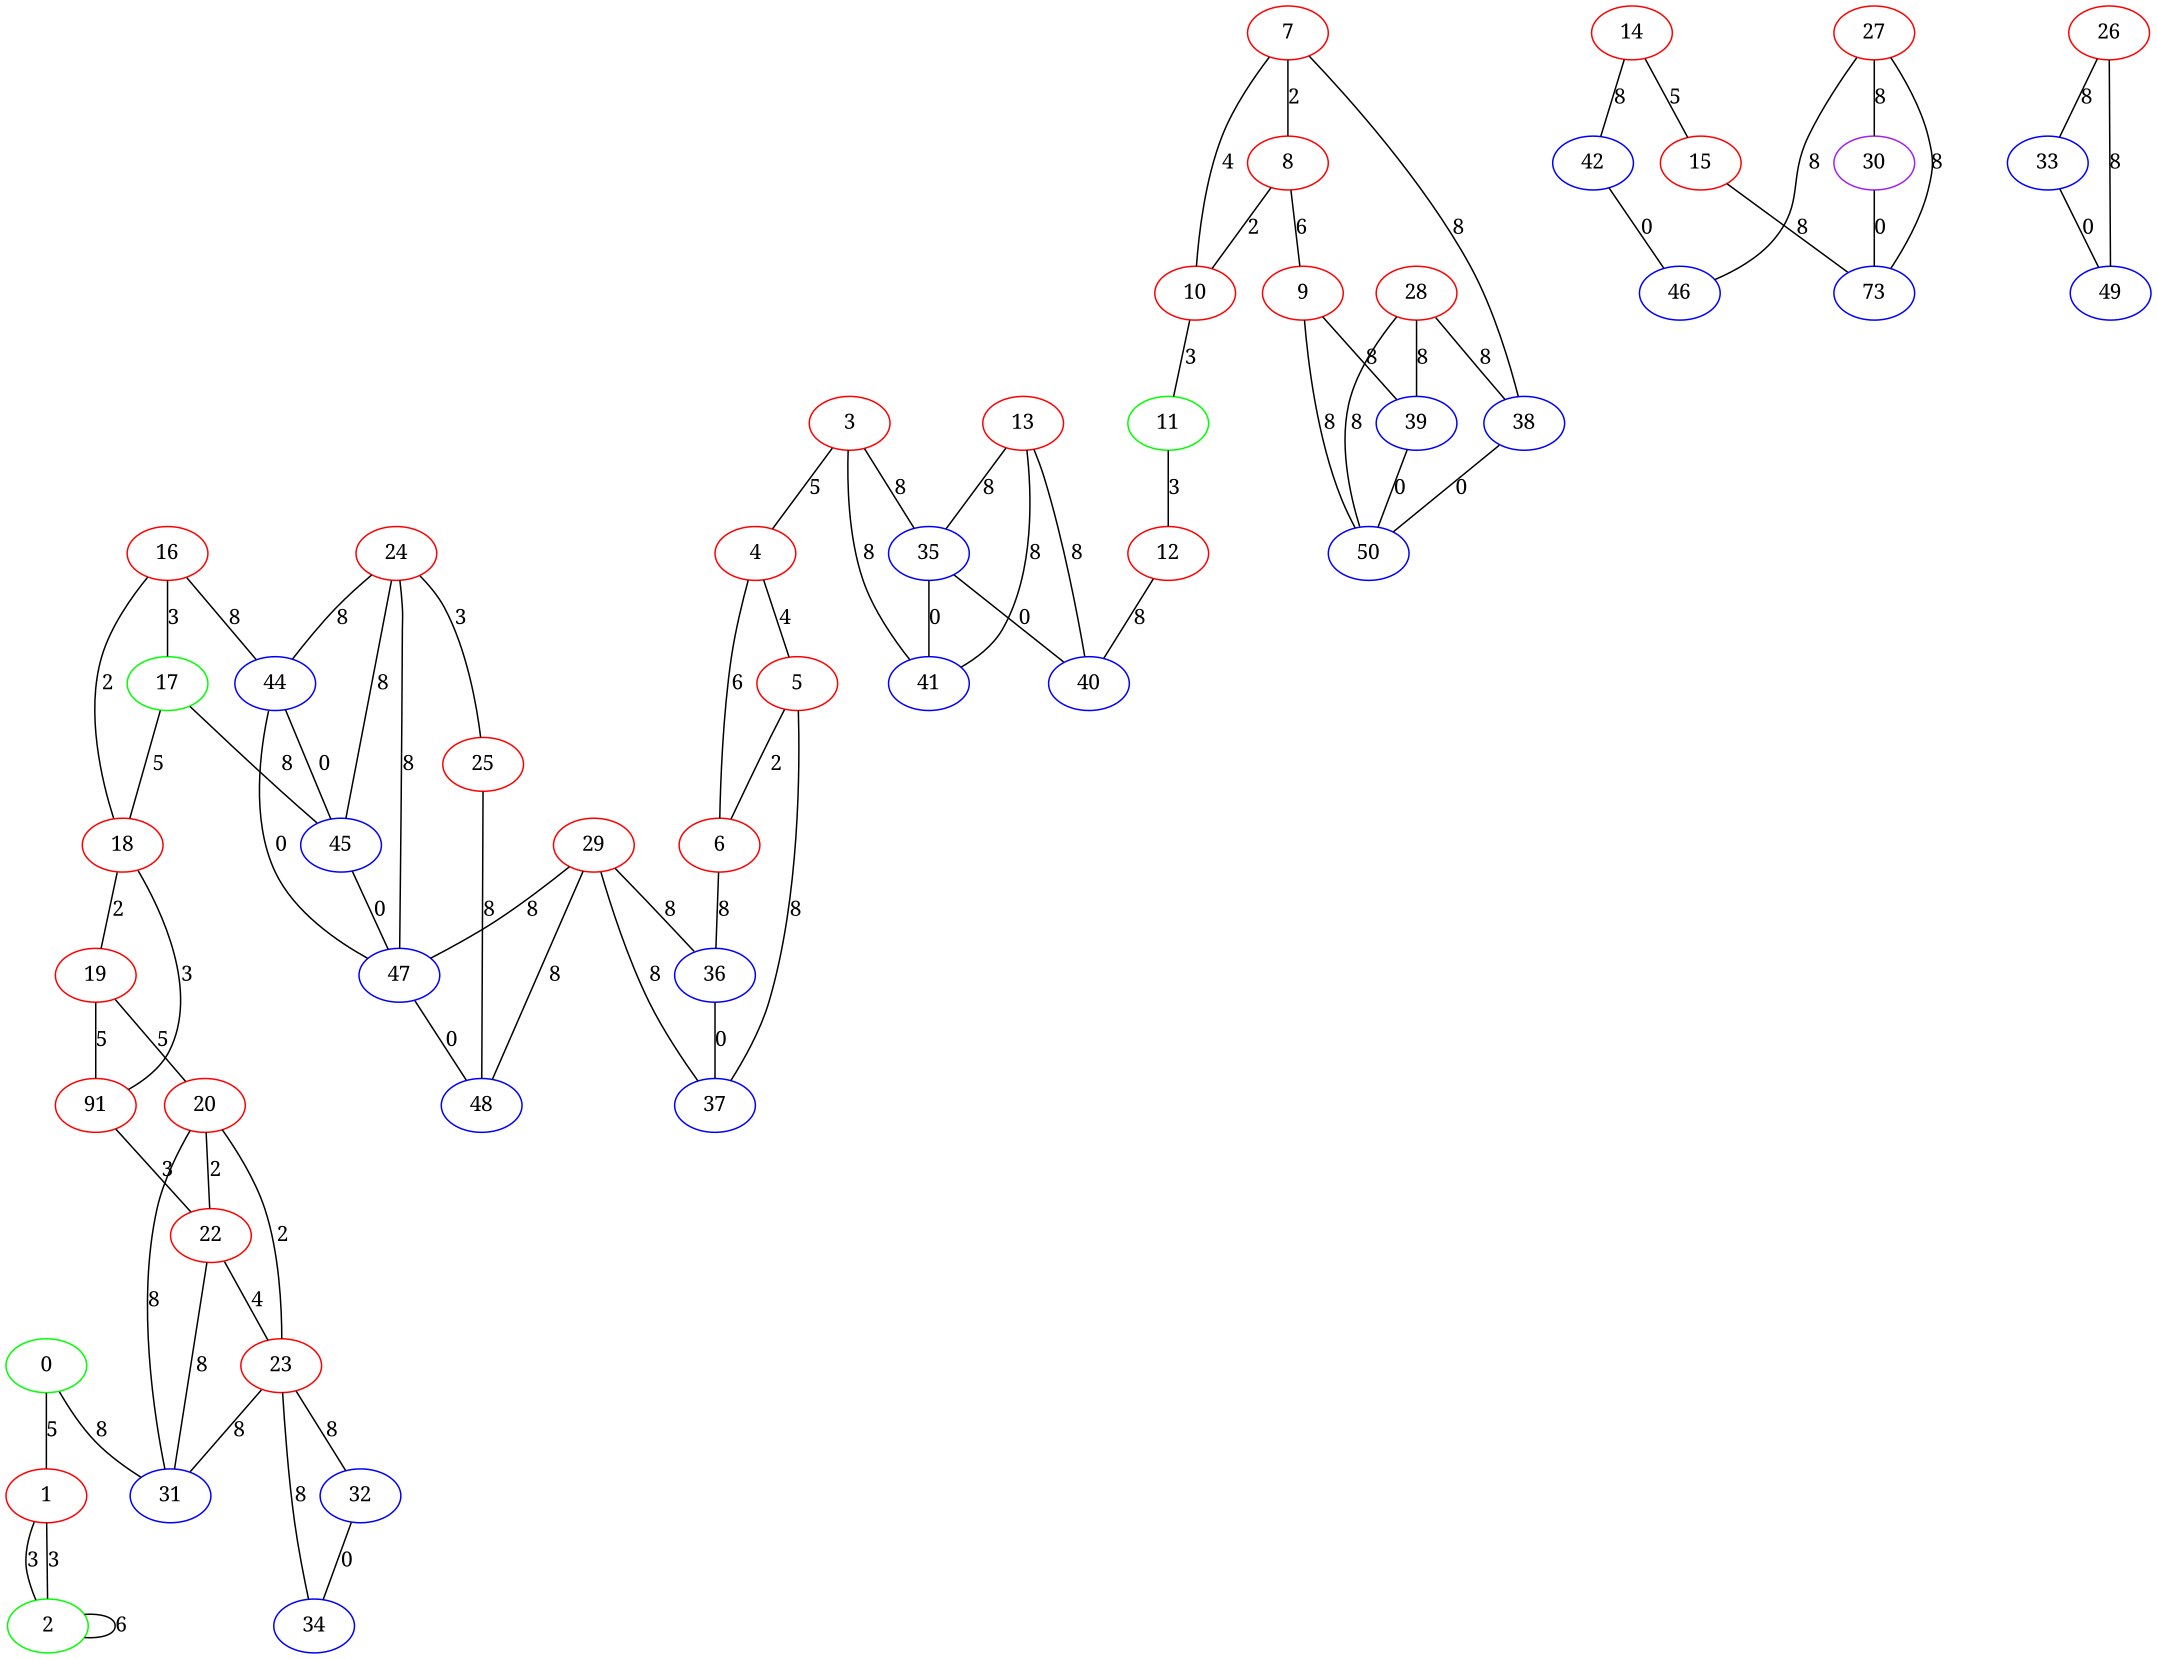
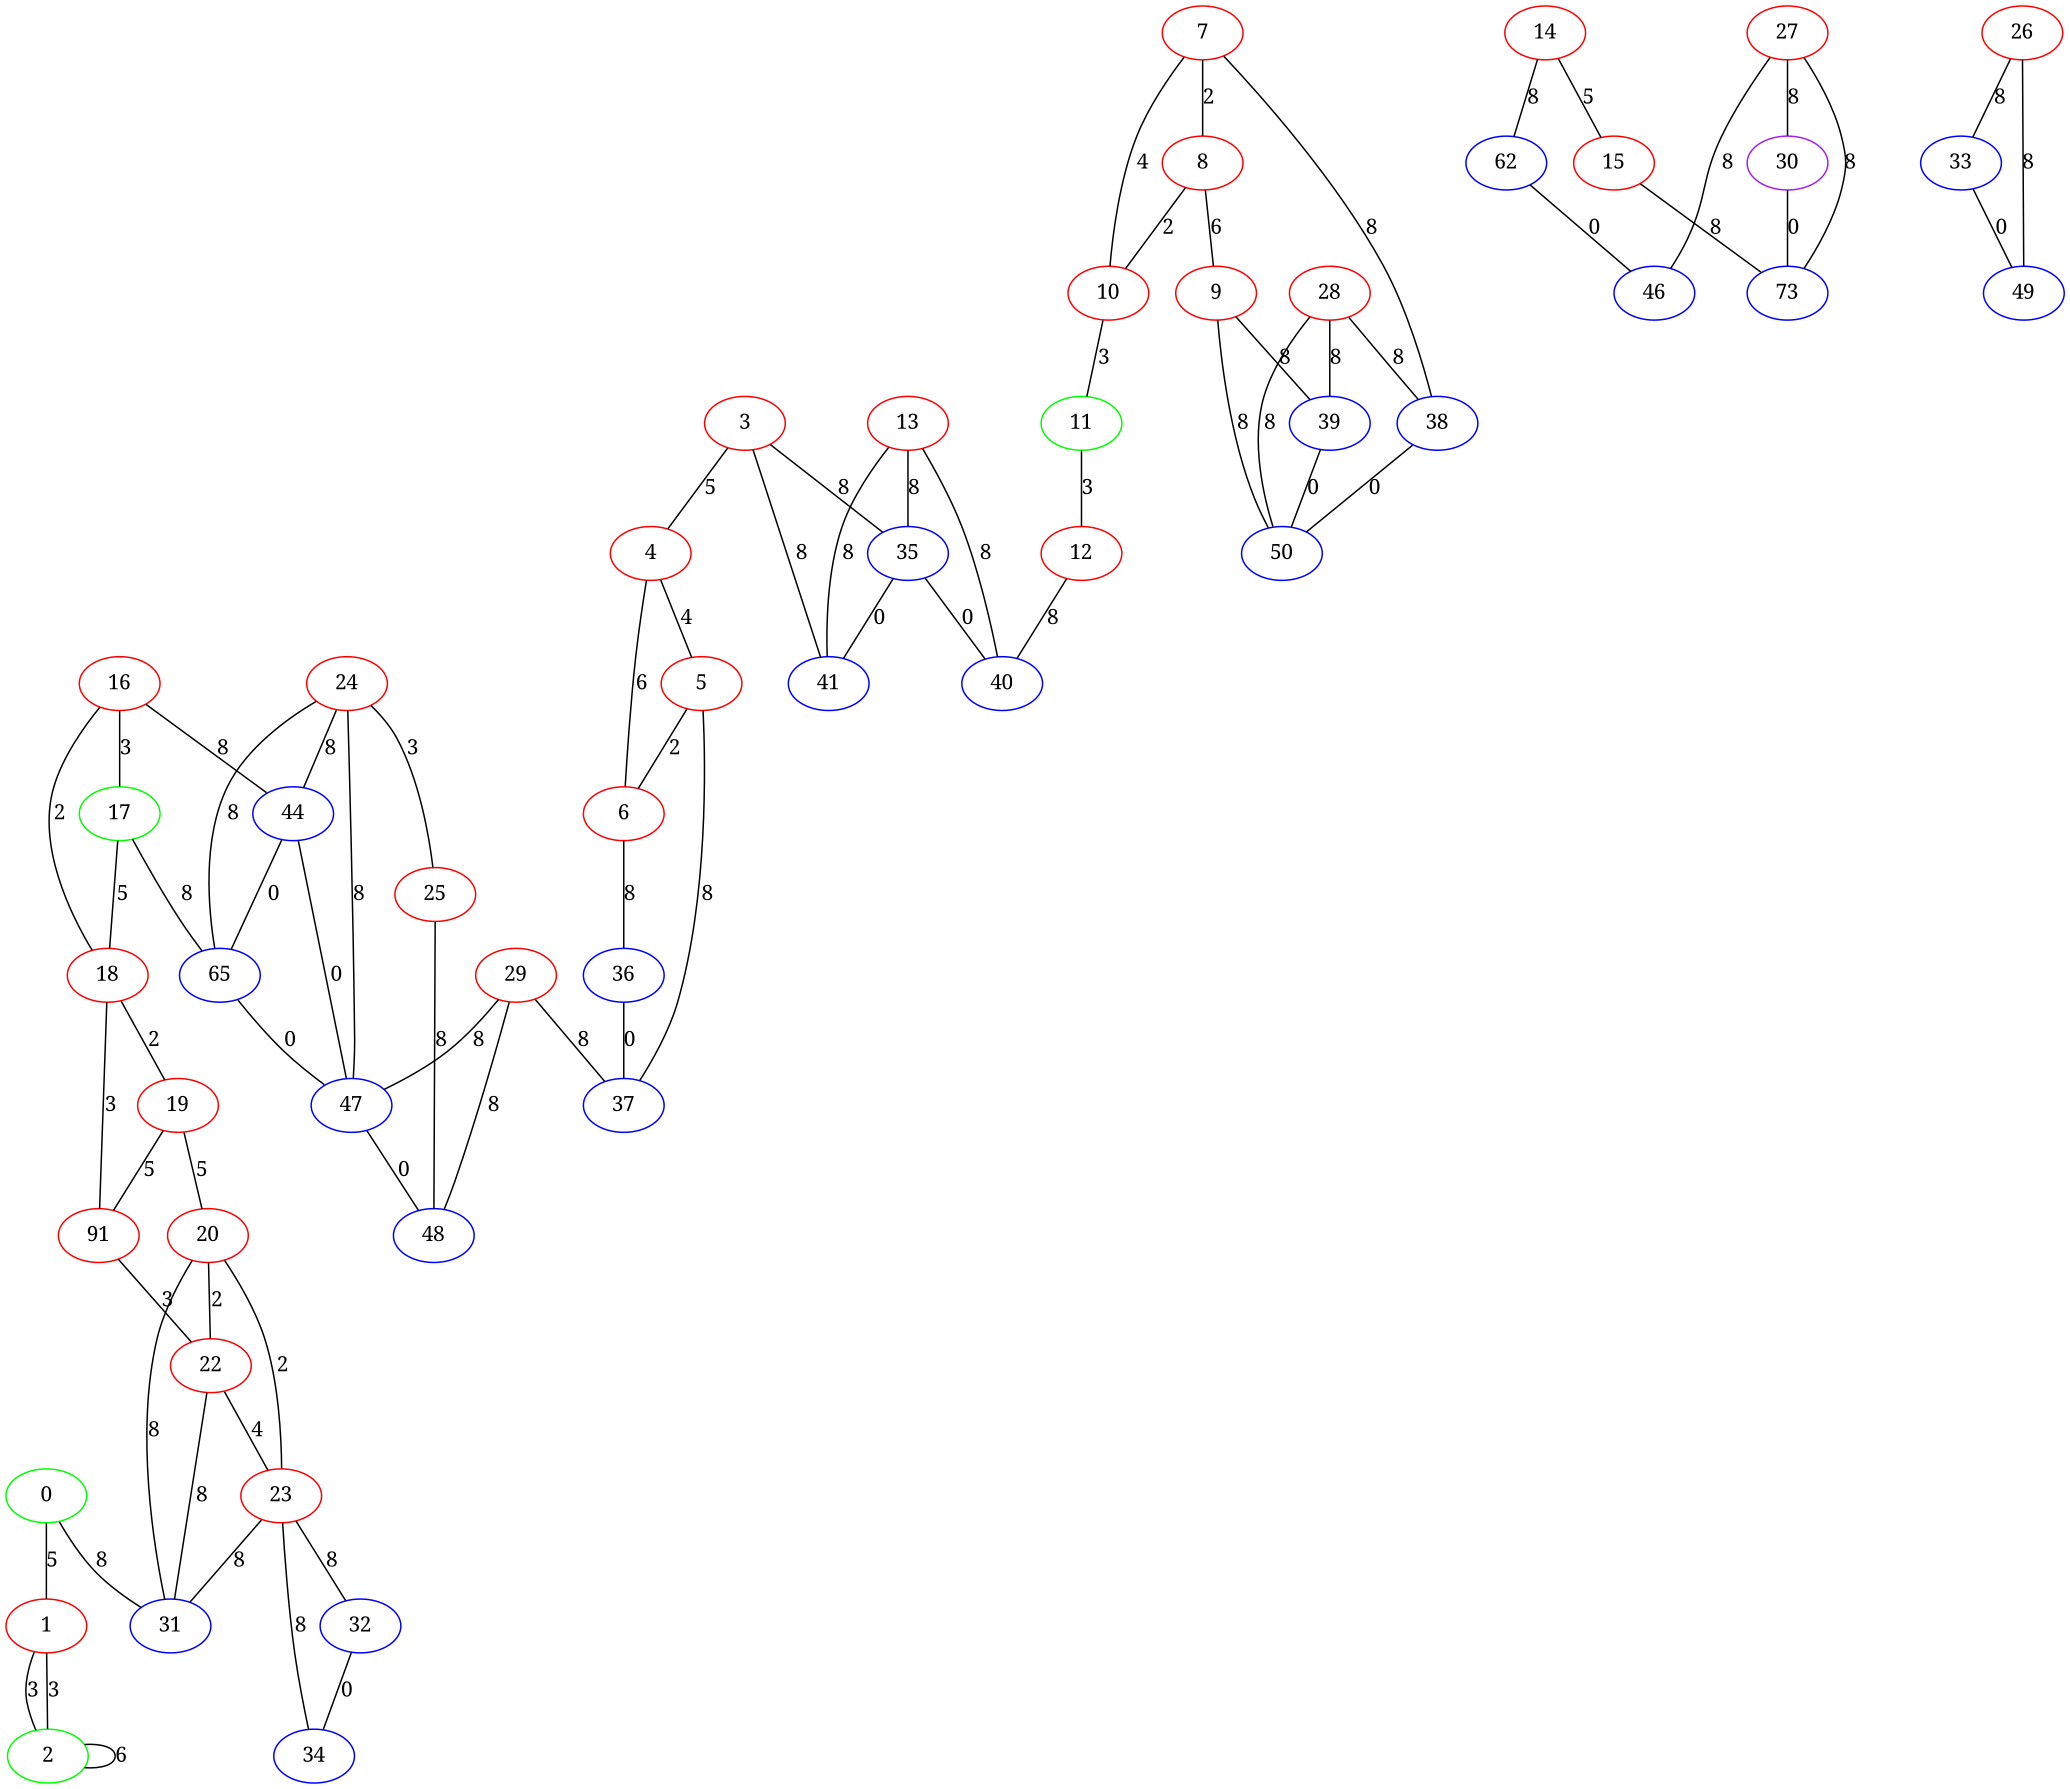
node "42": label "42" -> "62"
node "45": label "45" -> "65"
edge "29" -- "36": removed, label "8"
